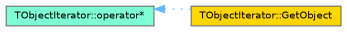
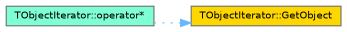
edge "TObjectIterator::GetObject" -> "TObjectIterator::operator*": reversed
